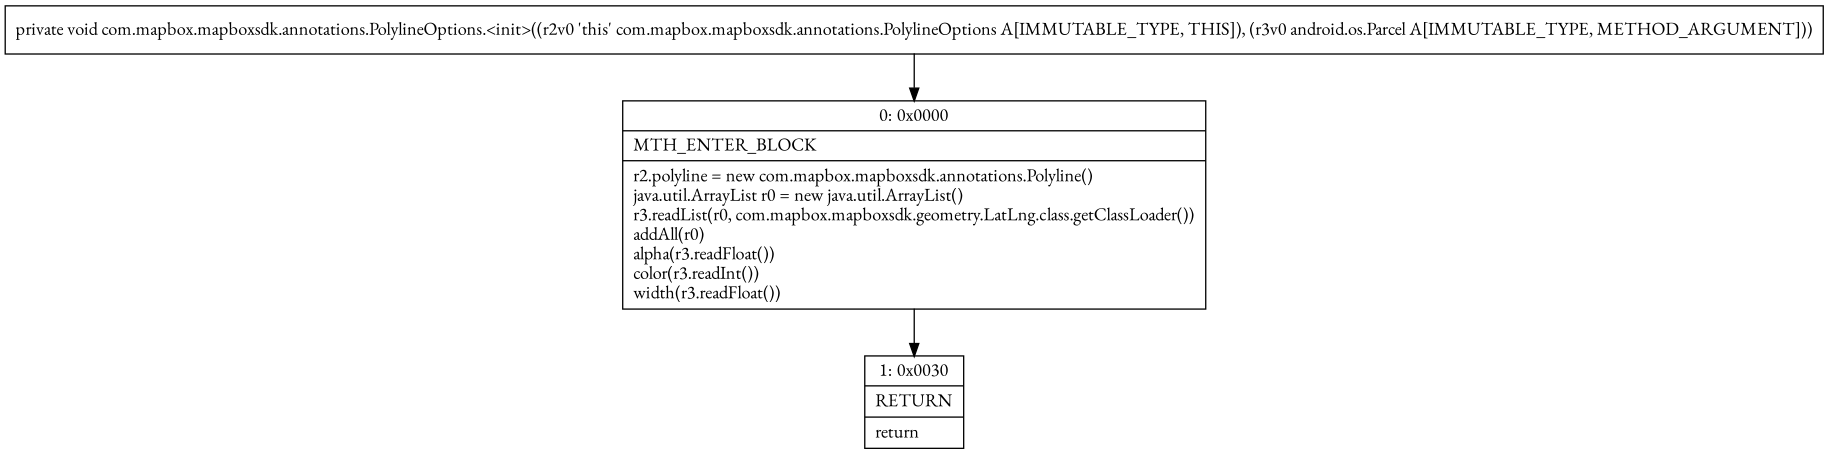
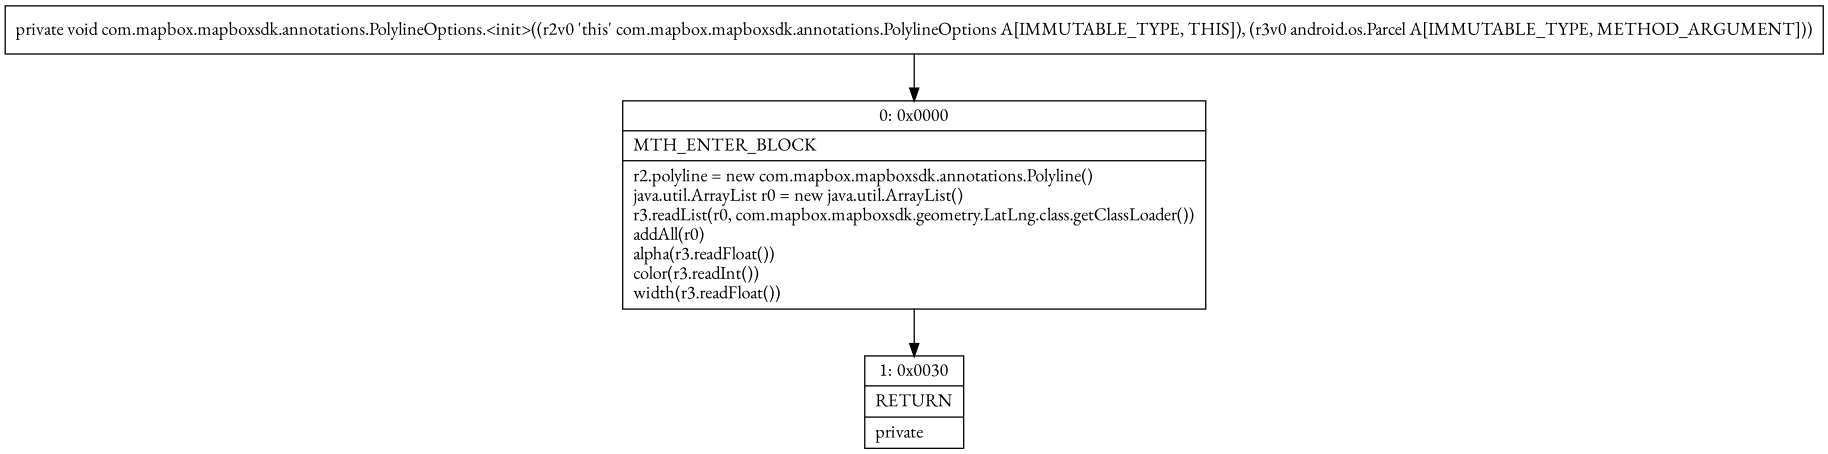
node "1: 0x0030": text "return" -> "private"
